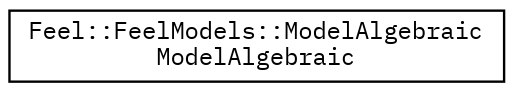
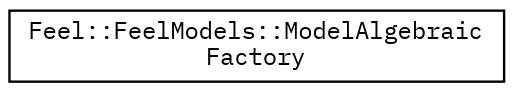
node "Feel::FeelModels::ModelAlgebraic ModelAlgebraic": label "Feel::FeelModels::ModelAlgebraic ModelAlgebraic" -> "Feel::FeelModels::ModelAlgebraic Factory"
